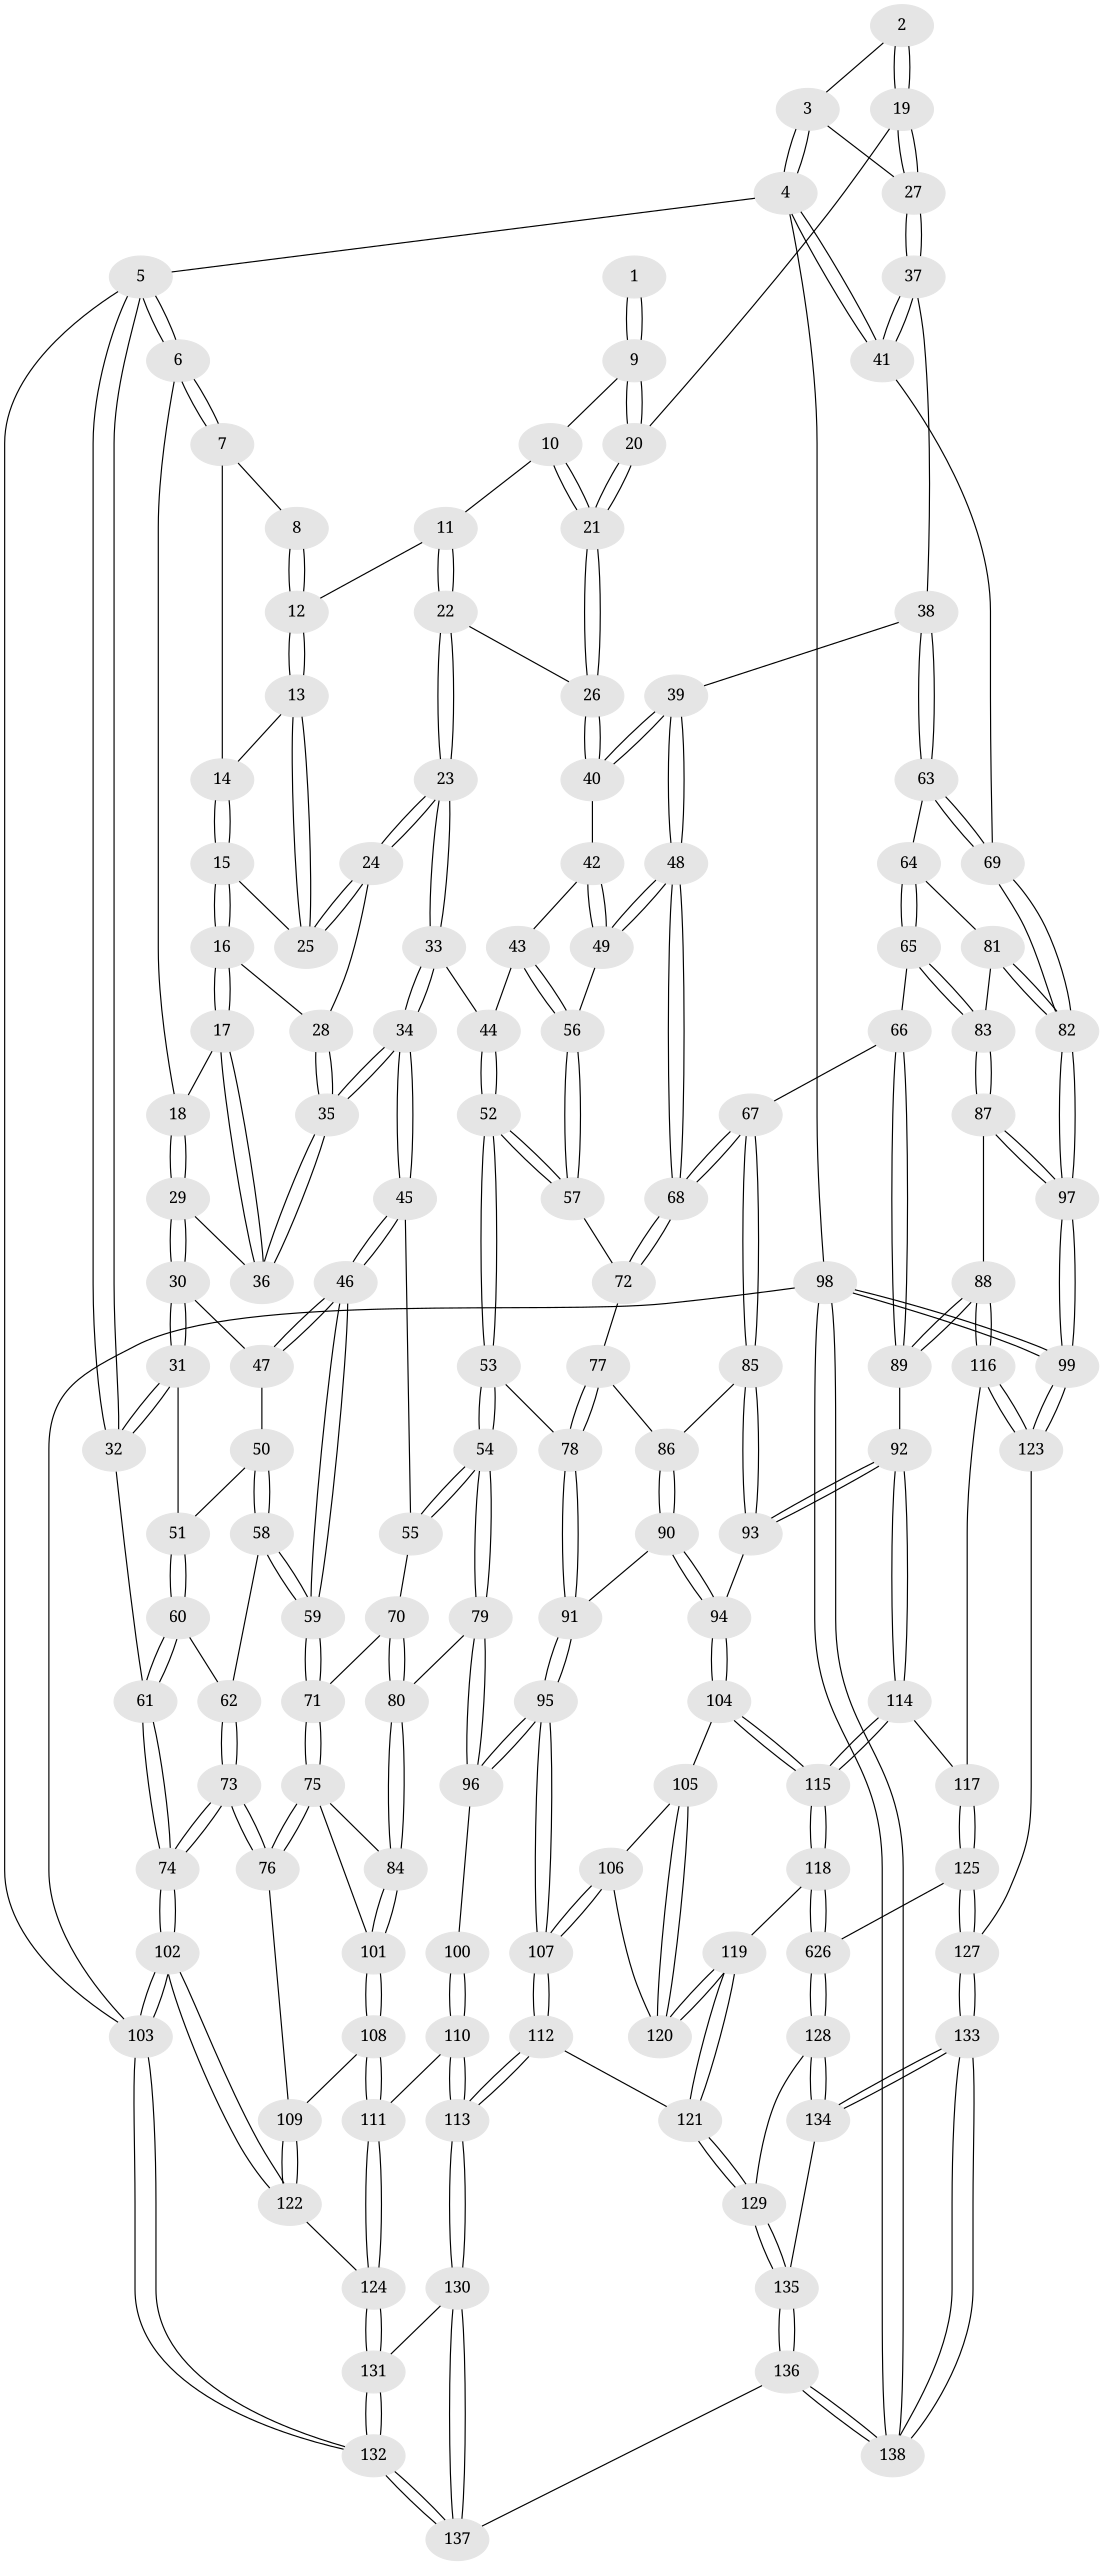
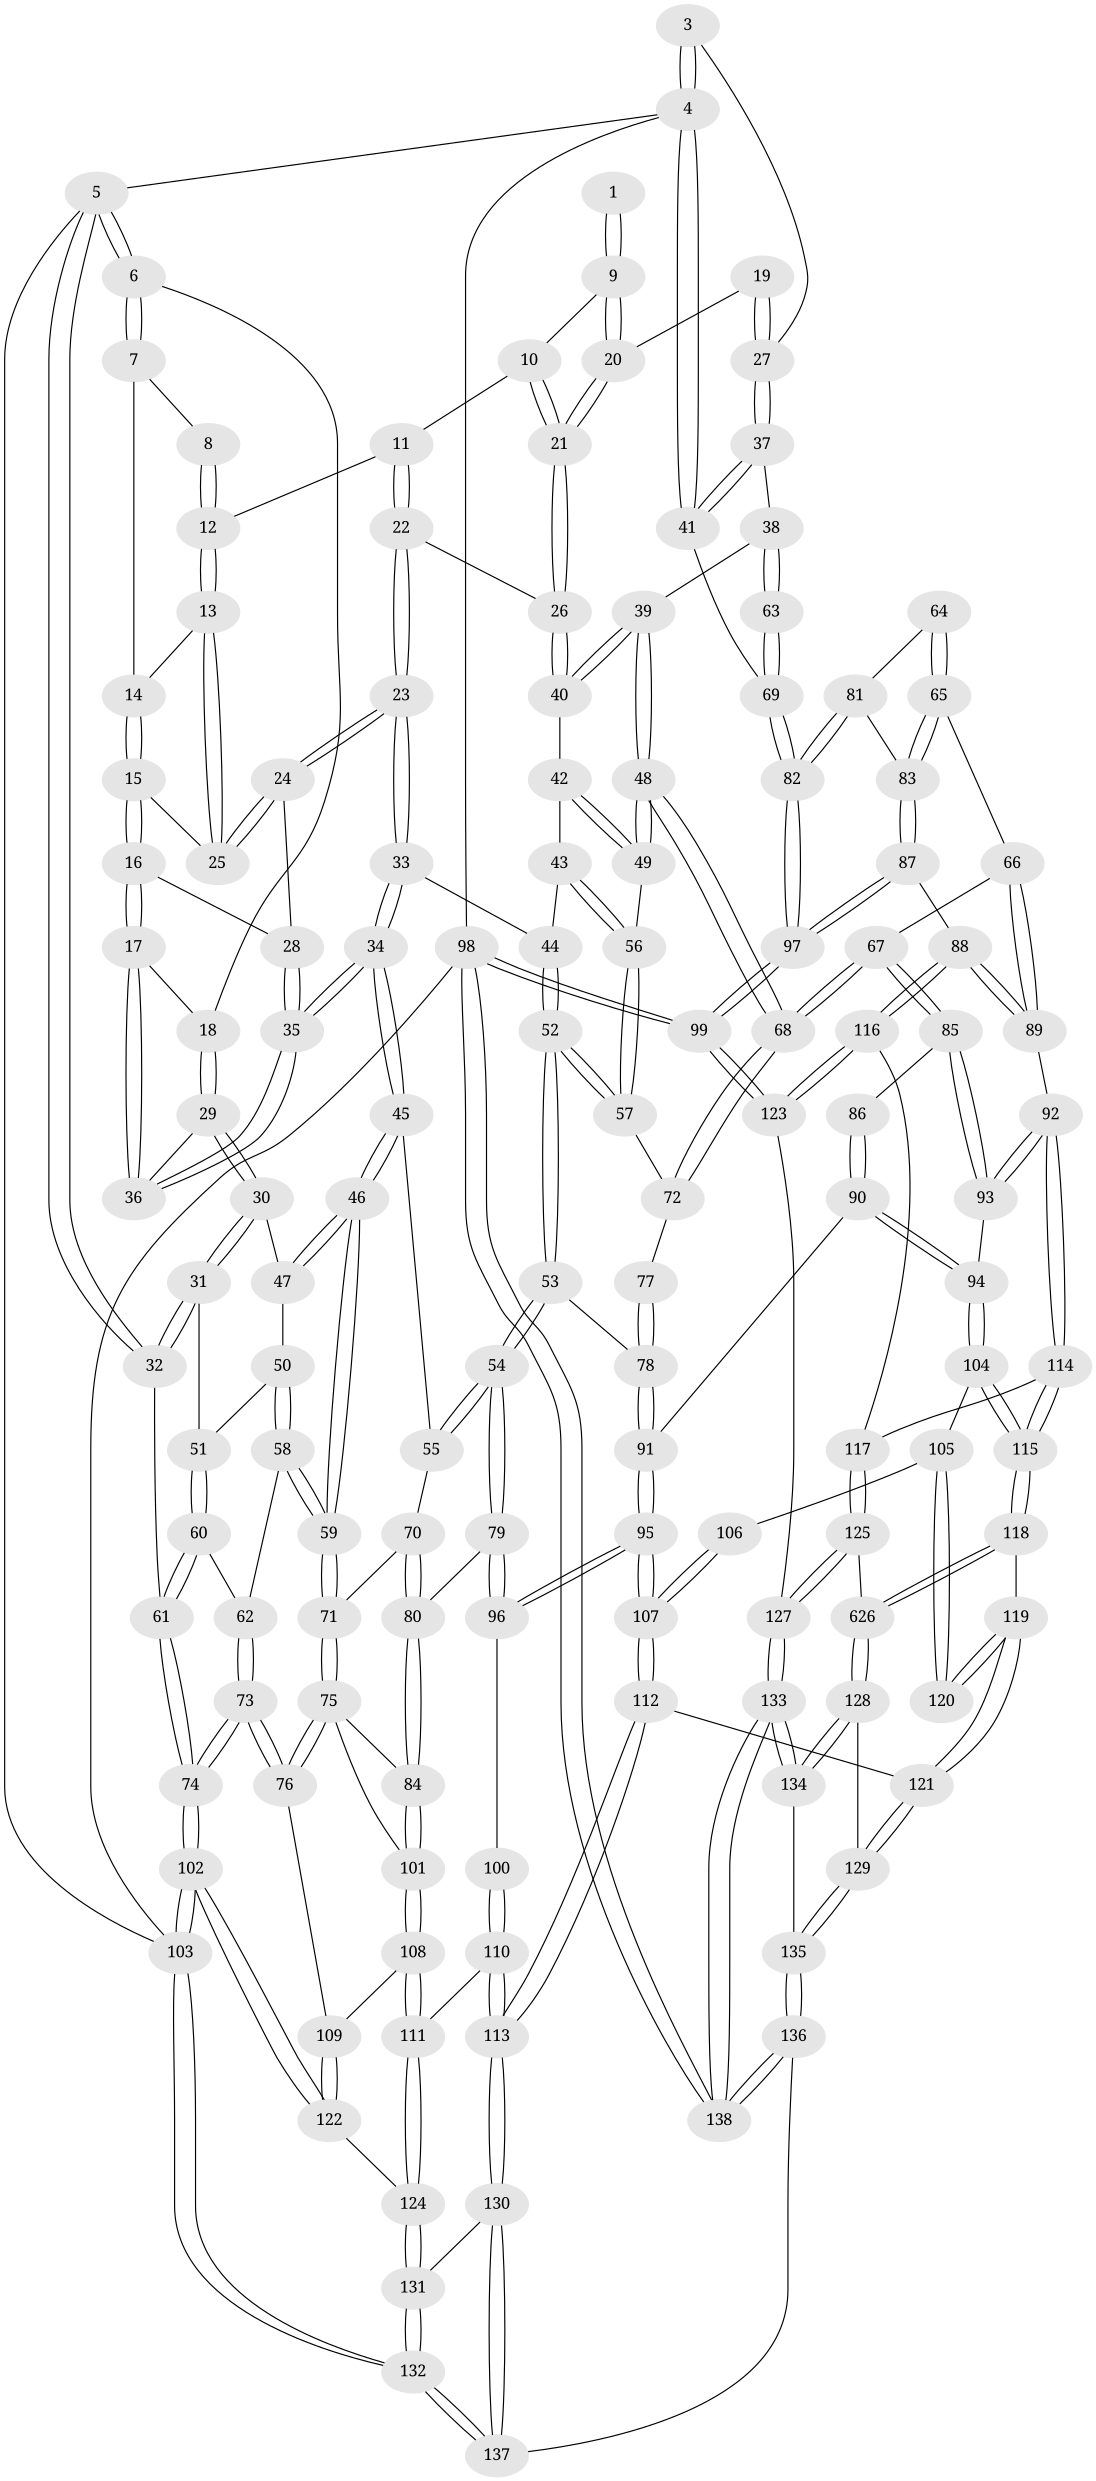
node "2": removed
edge "63" -- "64": removed
edge "77" -- "86": removed
edge "106" -- "120": removed
